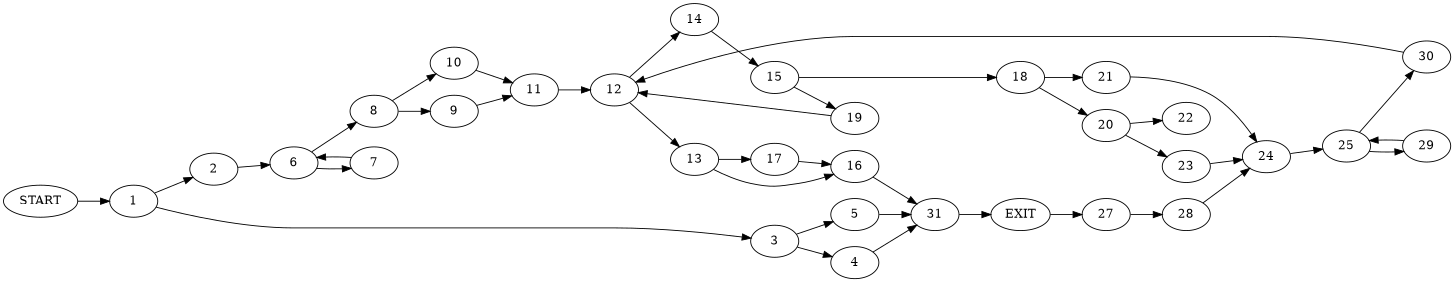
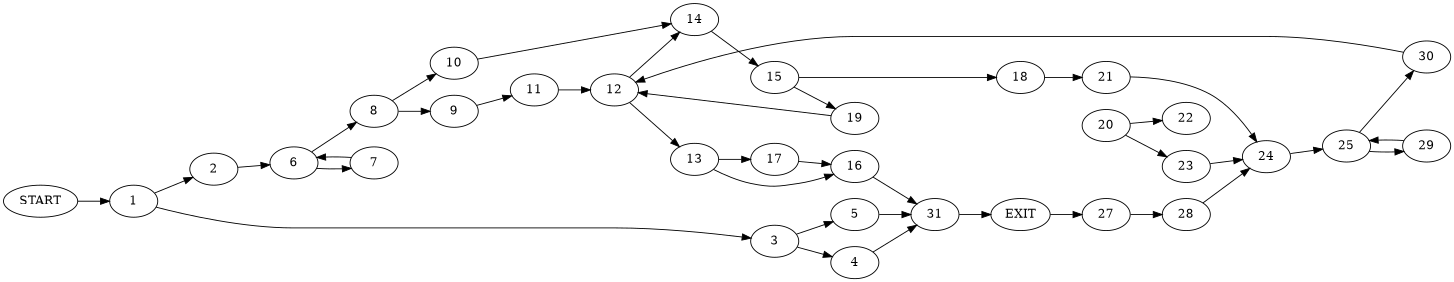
edge "10" -> "11": now "10" -> "14"
edge "18" -> "20": removed
